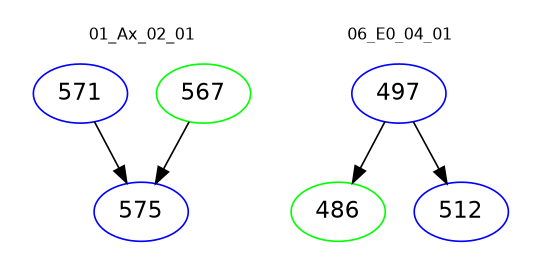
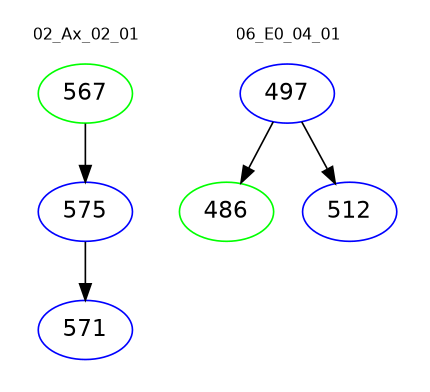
cluster "01_Ax_02_01": label "01_Ax_02_01" -> "02_Ax_02_01"
edge "571" -> "575": reversed
